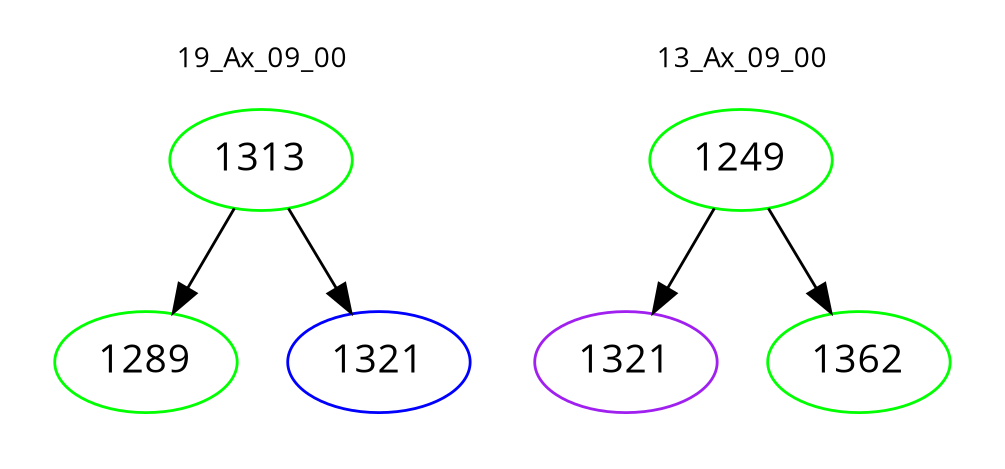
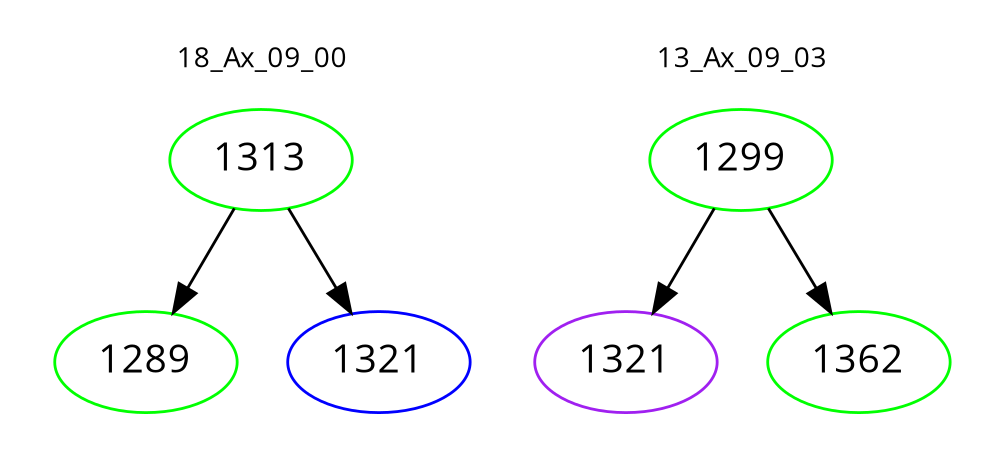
cluster "19_Ax_09_00": label "19_Ax_09_00" -> "18_Ax_09_00"
cluster "13_Ax_09_00": label "13_Ax_09_00" -> "13_Ax_09_03"
node "1249": label "1249" -> "1299"
